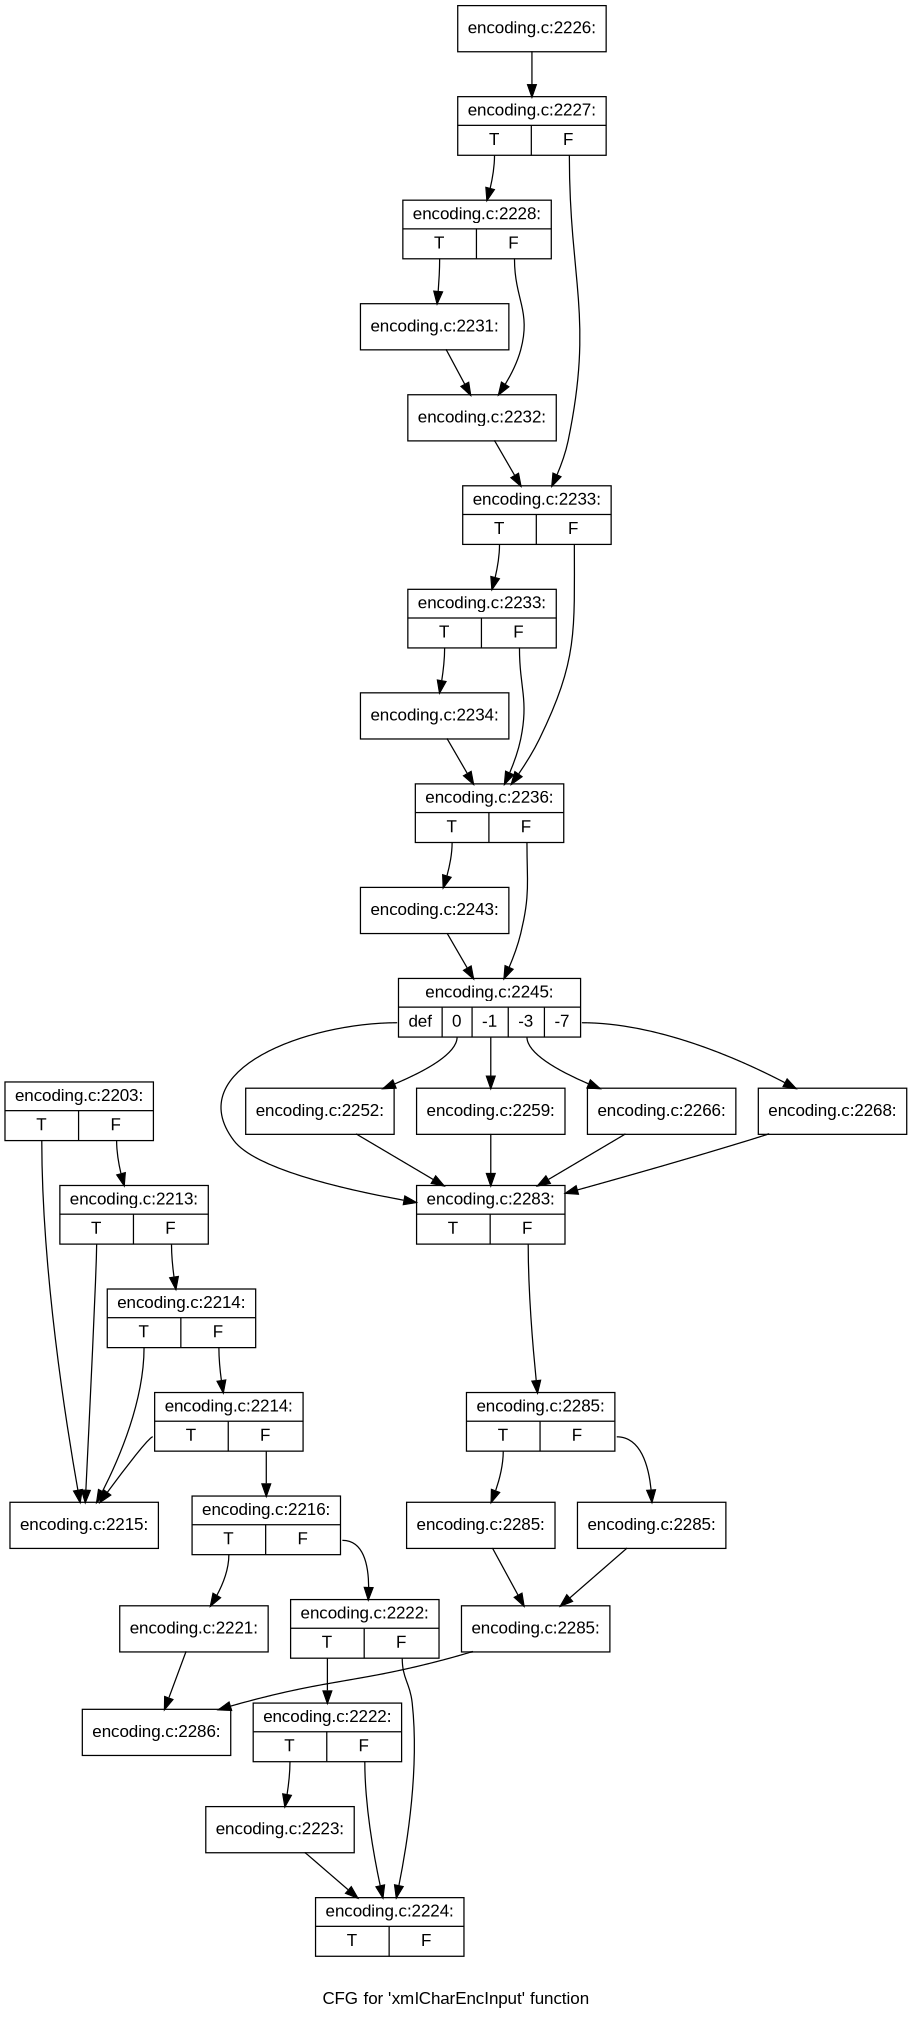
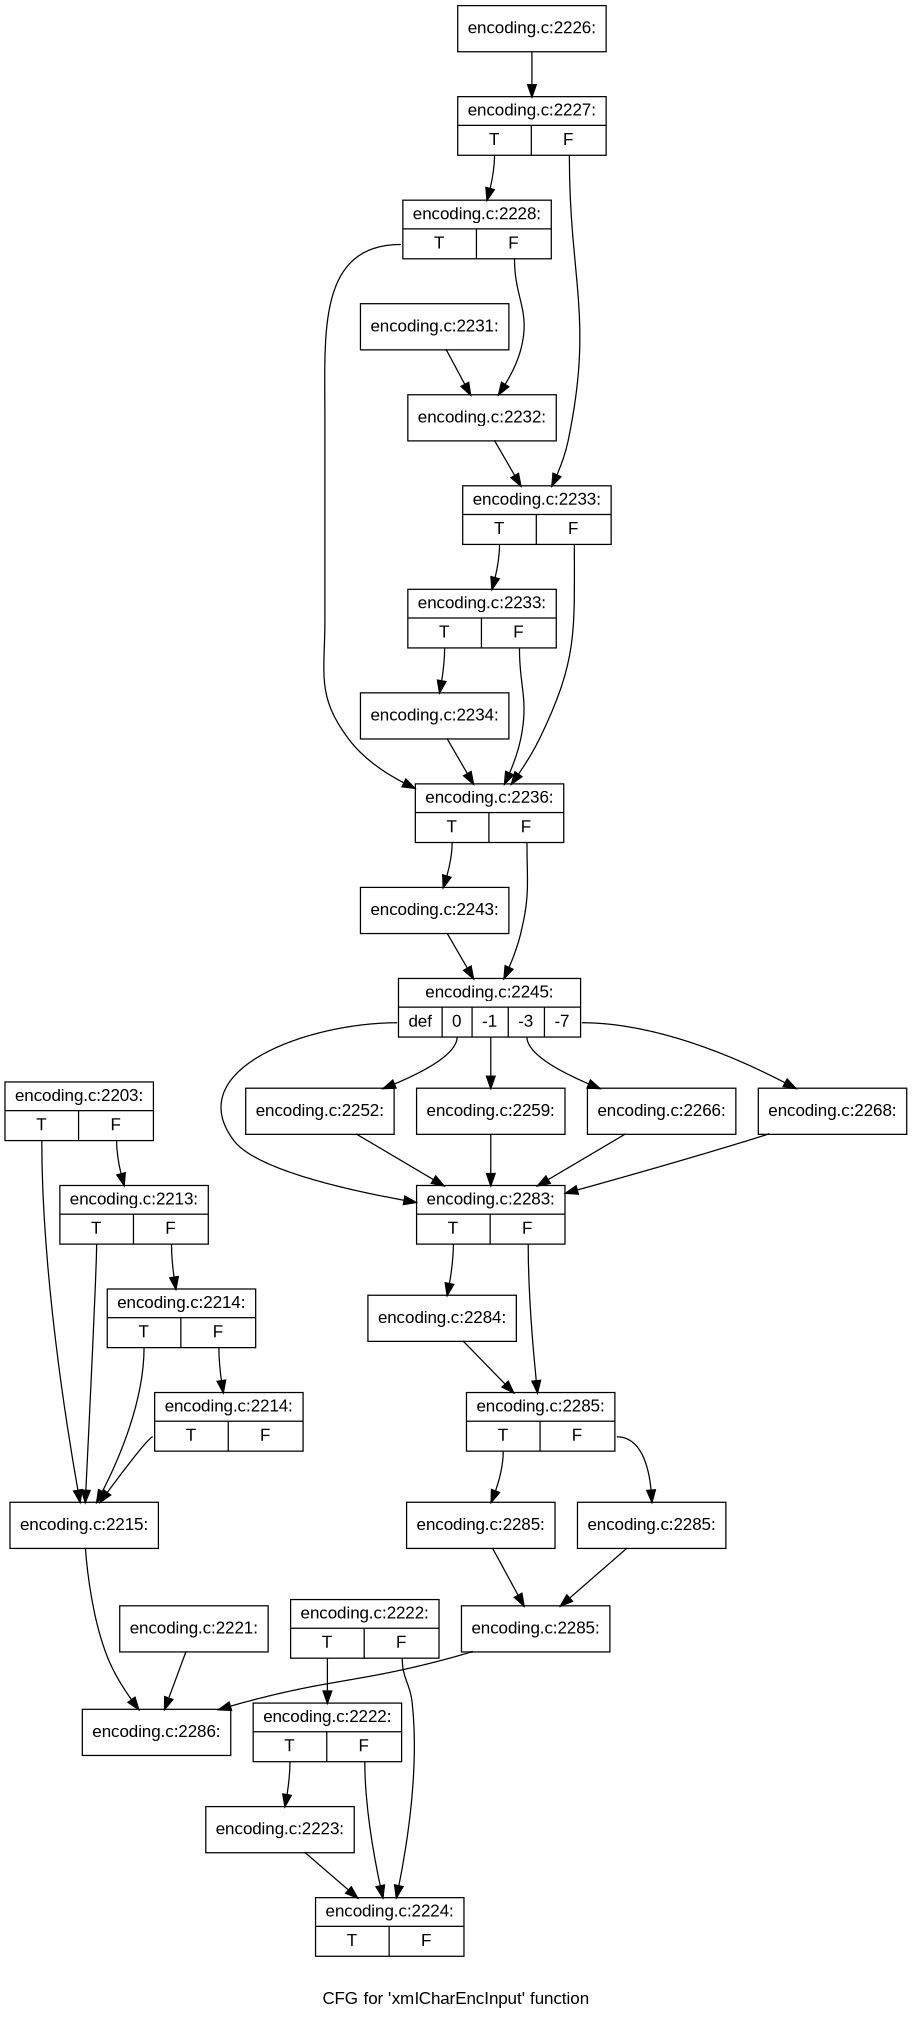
edge "encoding.c:2228:" -> "encoding.c:2231:": now "encoding.c:2228:" -> "encoding.c:2236:"
node "encoding.c:2284:": added
node "encoding.c:2216:": removed
edge "encoding.c:2215:" -> "encoding.c:2286:": added
